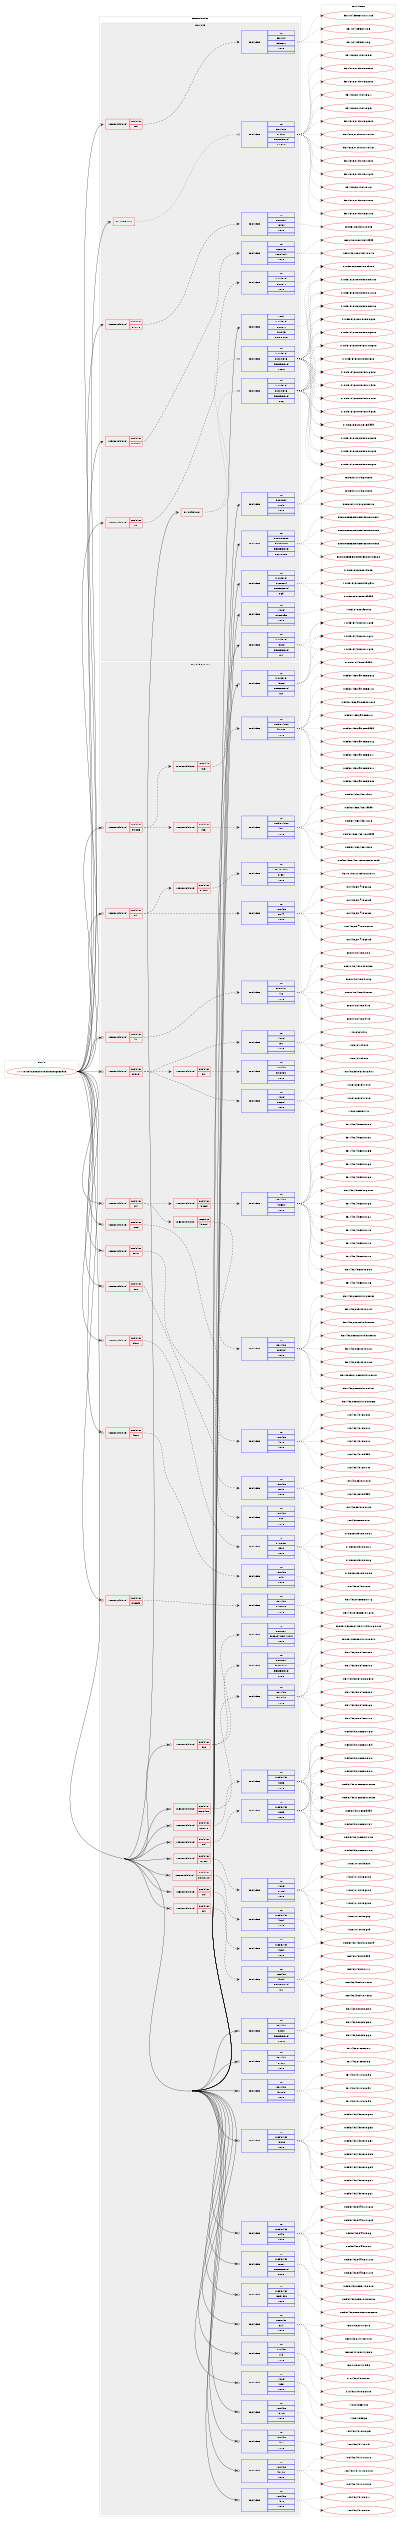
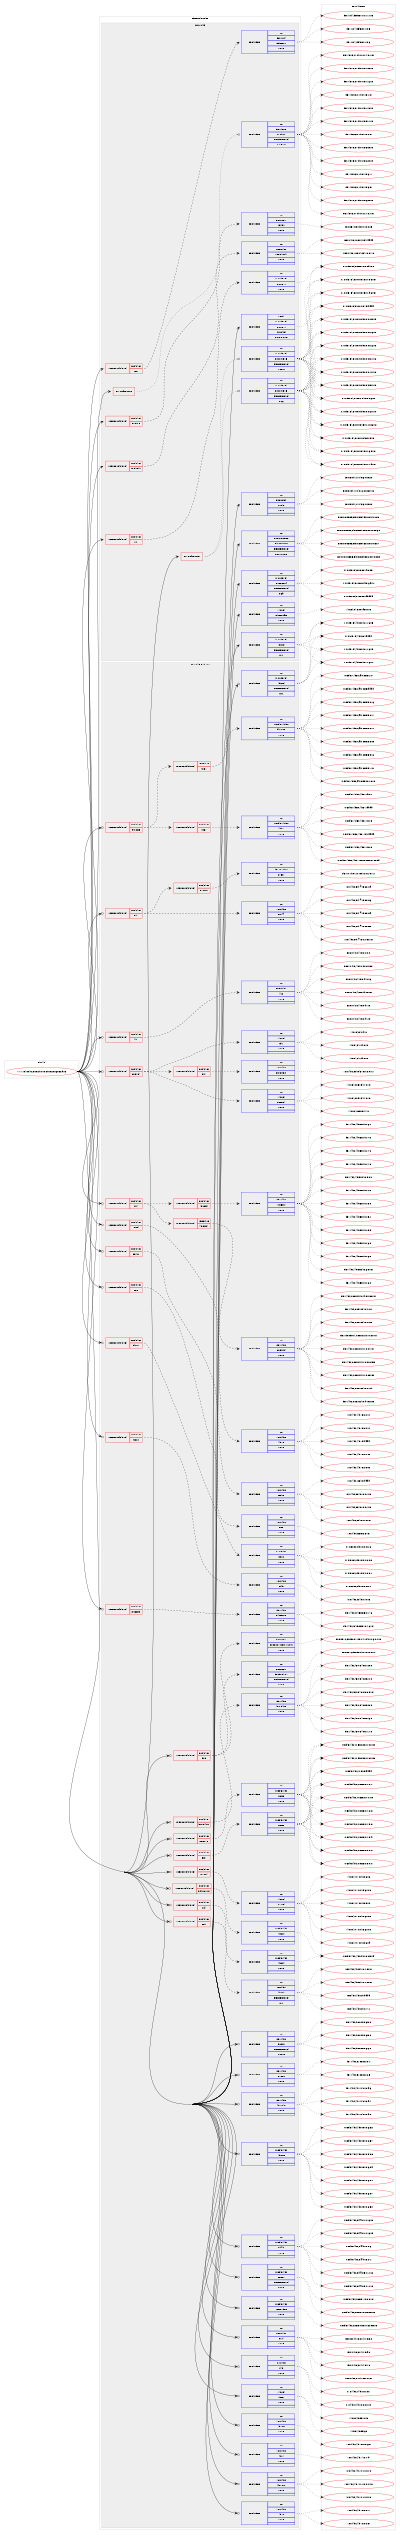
node "app-portage/elt-patches-20170815": label "app-portage/elt-patches-20170815" -> "cairo-portage/elt-patches-20170815"
node "x11-libs/cairo-1.14.12": added
